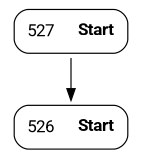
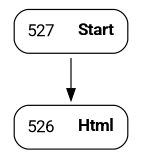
node "526": text "Start" -> "Html"
